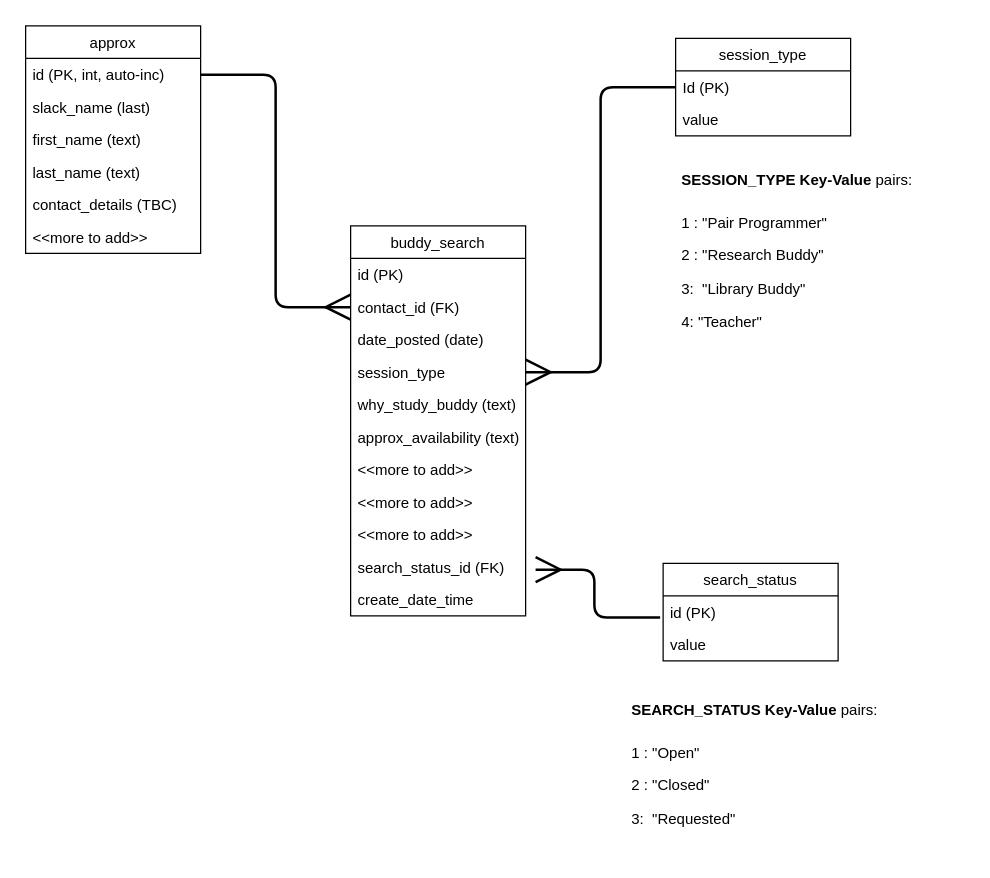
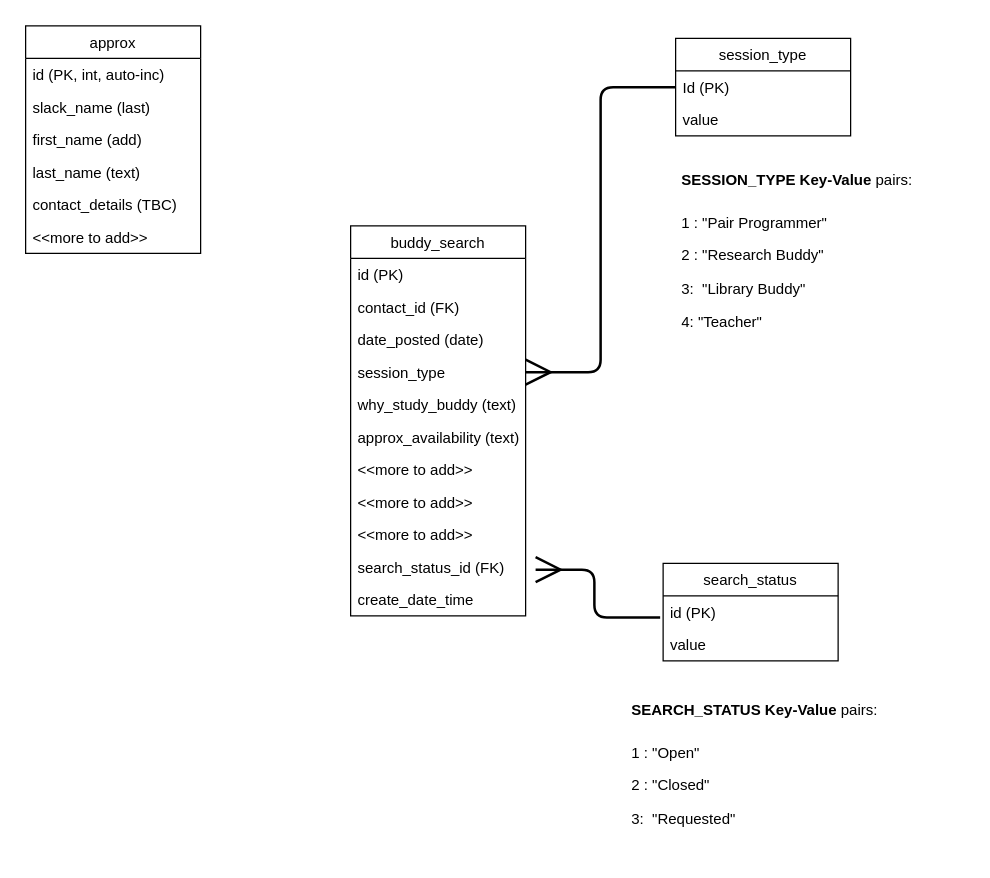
node "first_name (text)": label "first_name (text)" -> "first_name (add)"
edge "id (PK, int, auto-inc)" -> "contact_id (FK)": removed
